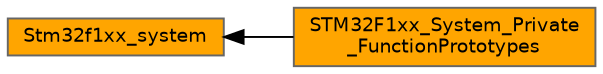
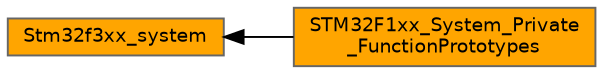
node "Stm32f1xx_system": label "Stm32f1xx_system" -> "Stm32f3xx_system"
